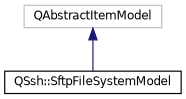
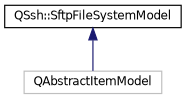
edge "QSsh::SftpFileSystemModel" -> "QAbstractItemModel": reversed
